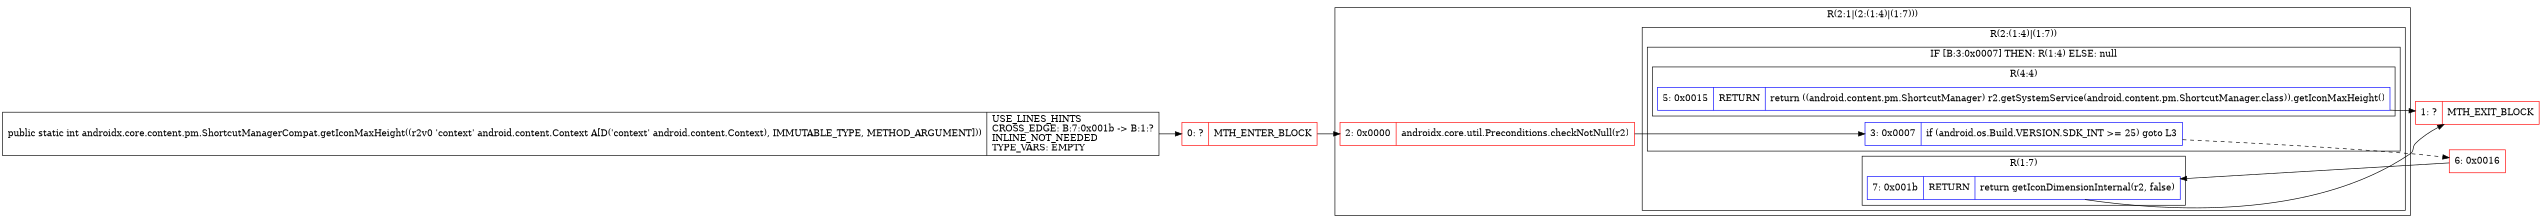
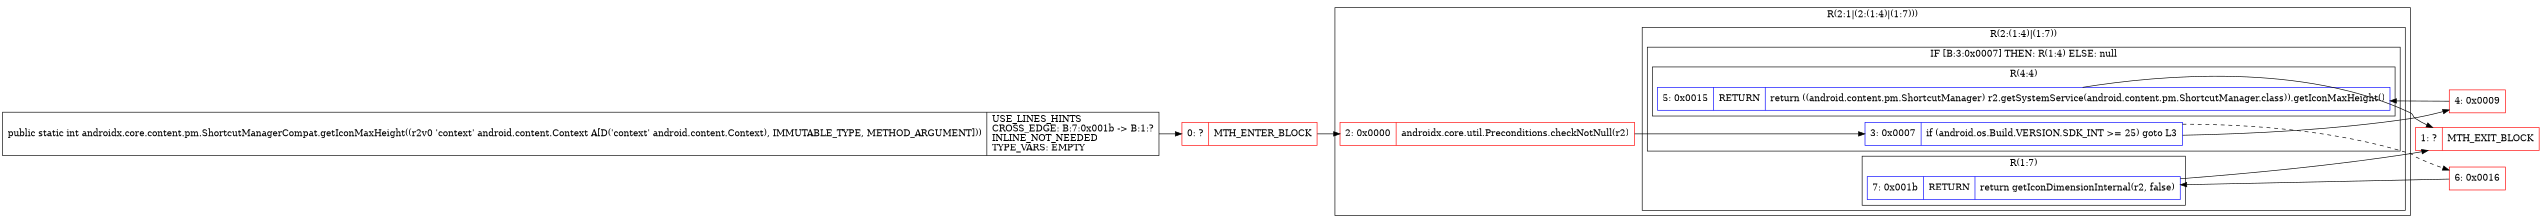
node "4: 0x0009": added
